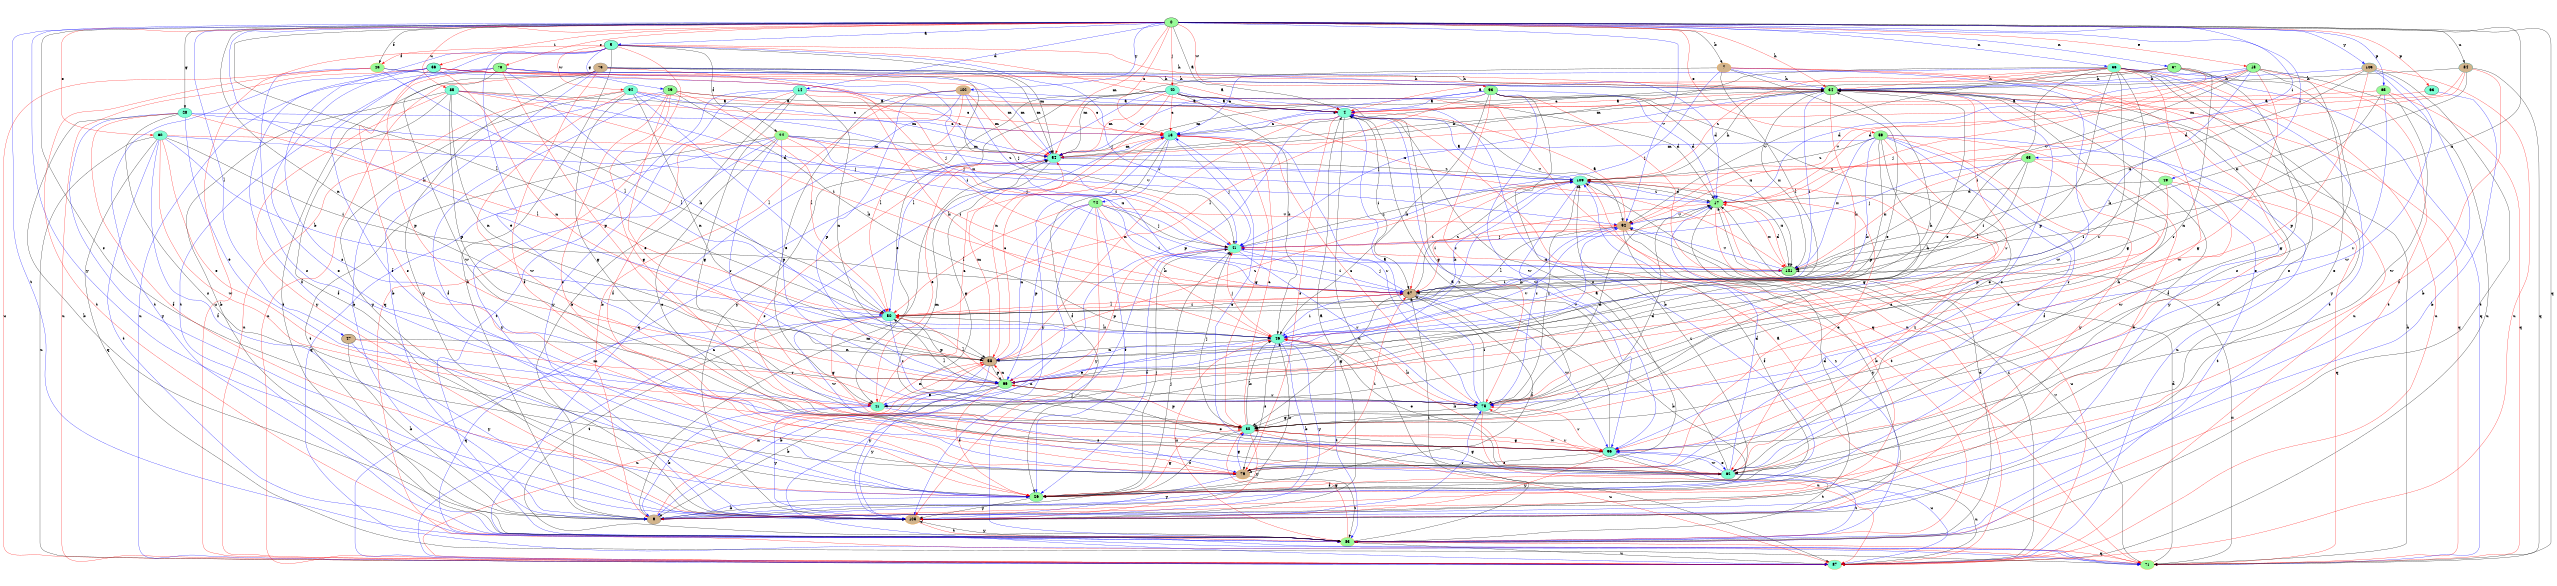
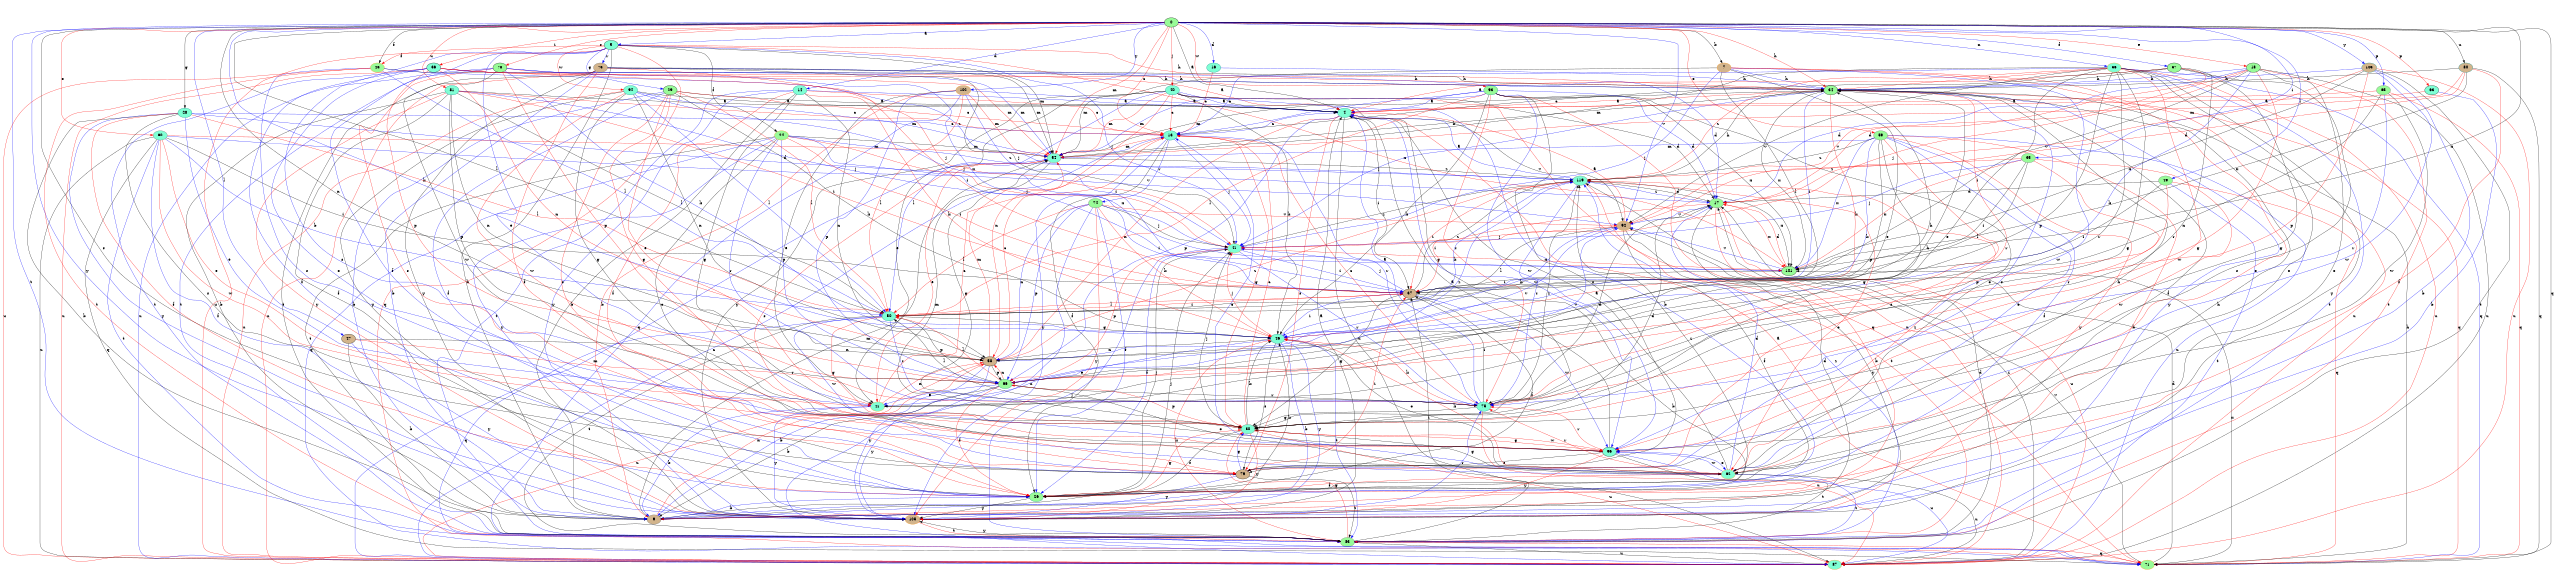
edge "0" -> "57": label "n" -> "f"
edge "5" -> "73": added, label "r"
node "16": added
node "84": label "84" -> "80"
node "85": label "85" -> "81"
edge "94" -> "4": color red -> black
node "109": label "109" -> "119"
edge "50" -> "46": label "k" -> "g"
edge "21" -> "79": removed, label "s"
node "79": color darkorange -> black
node "62": color gray40 -> darkorange
node "83": color darkorange -> gray40
